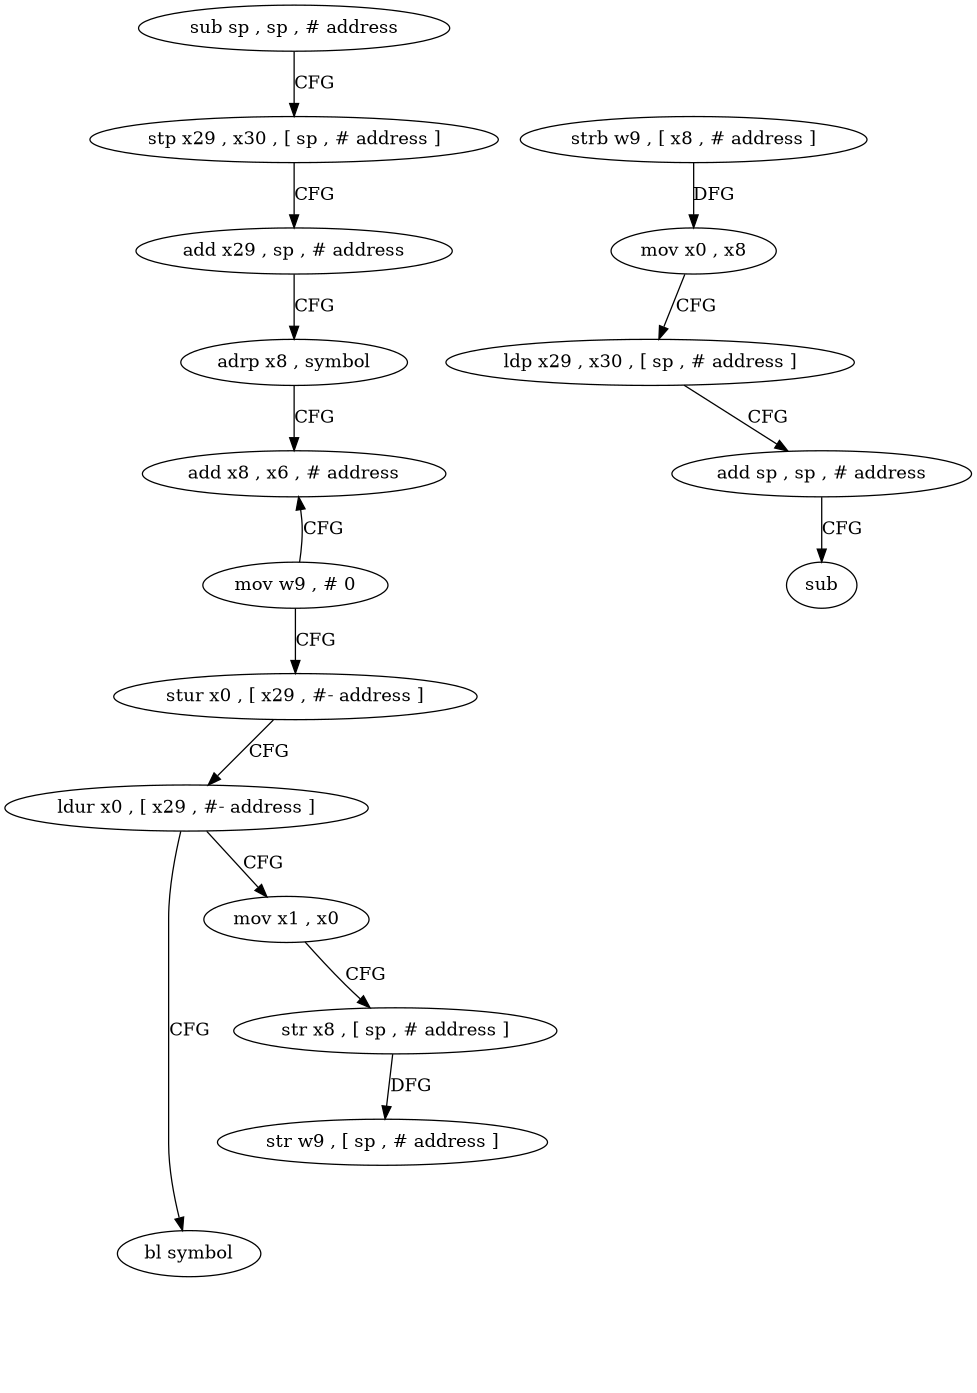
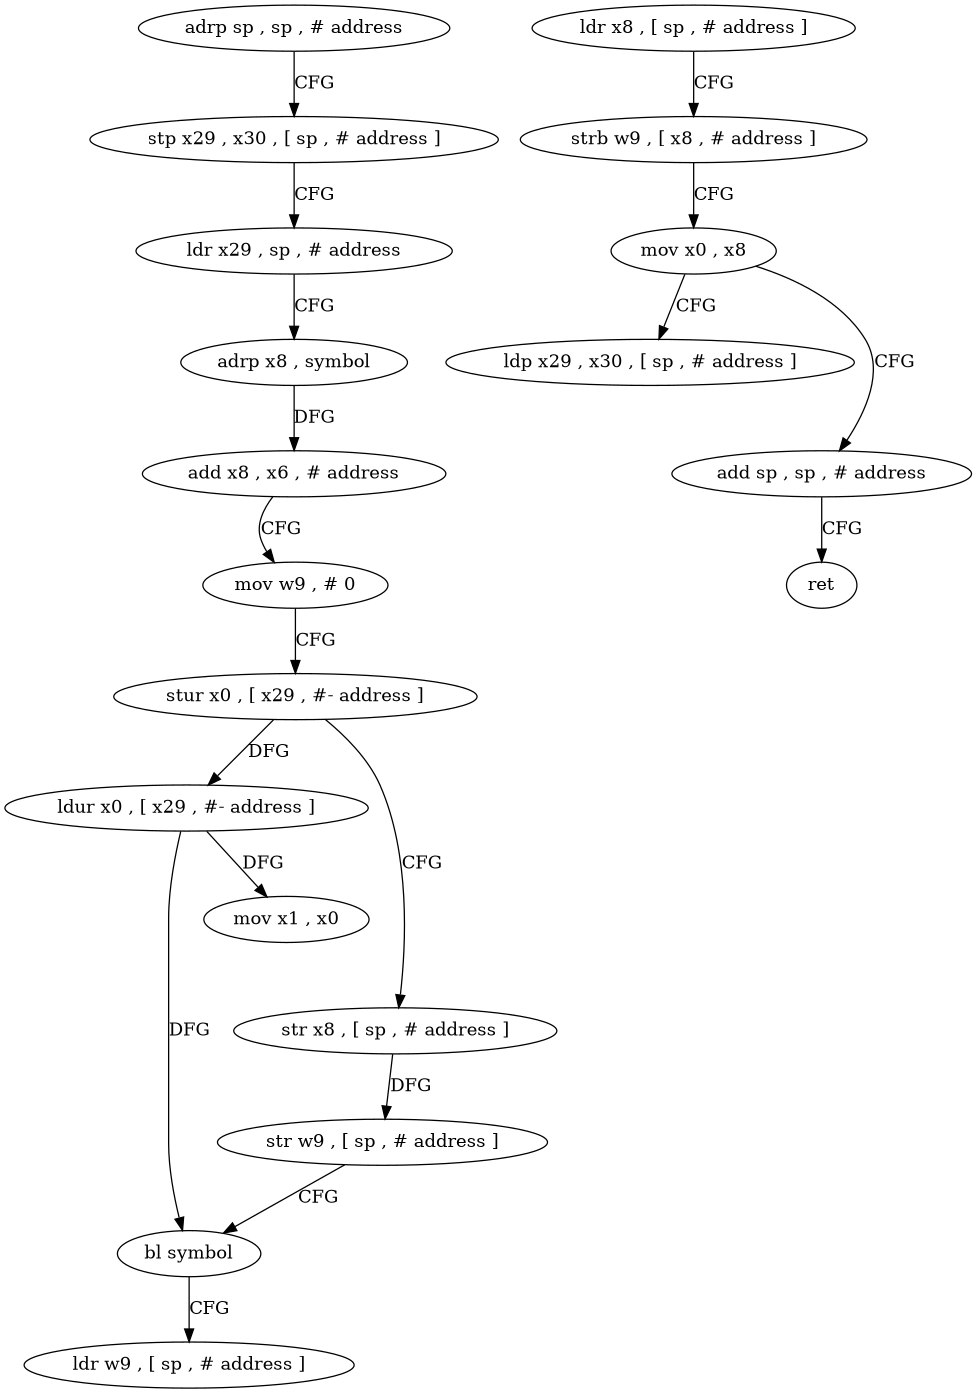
node "sub sp , sp , # address": label "sub sp , sp , # address" -> "adrp sp , sp , # address"
node "ldr x8 , [ sp , # address ]": added
edge "strb w9 , [ x8 , # address ]" -> "mov x0 , x8": label "DFG" -> "CFG"
node "add x29 , sp , # address": label "add x29 , sp , # address" -> "ldr x29 , sp , # address"
edge "ldp x29 , x30 , [ sp , # address ]" -> "add sp , sp , # address": now "mov x0 , x8" -> "add sp , sp , # address"
edge "adrp x8 , symbol" -> "add x8 , x6 , # address": label "CFG" -> "DFG"
edge "mov w9 , # 0" -> "add x8 , x6 , # address": reversed
node "sub": label "sub" -> "ret"
edge "stur x0 , [ x29 , #- address ]" -> "ldur x0 , [ x29 , #- address ]": label "CFG" -> "DFG"
edge "ldur x0 , [ x29 , #- address ]" -> "mov x1 , x0": label "CFG" -> "DFG"
edge "mov x1 , x0" -> "str x8 , [ sp , # address ]": now "stur x0 , [ x29 , #- address ]" -> "str x8 , [ sp , # address ]"
edge "ldur x0 , [ x29 , #- address ]" -> "bl symbol": label "CFG" -> "DFG"
edge "str w9 , [ sp , # address ]" -> "bl symbol": added, label "CFG"
node "ldr w9 , [ sp , # address ]": added
